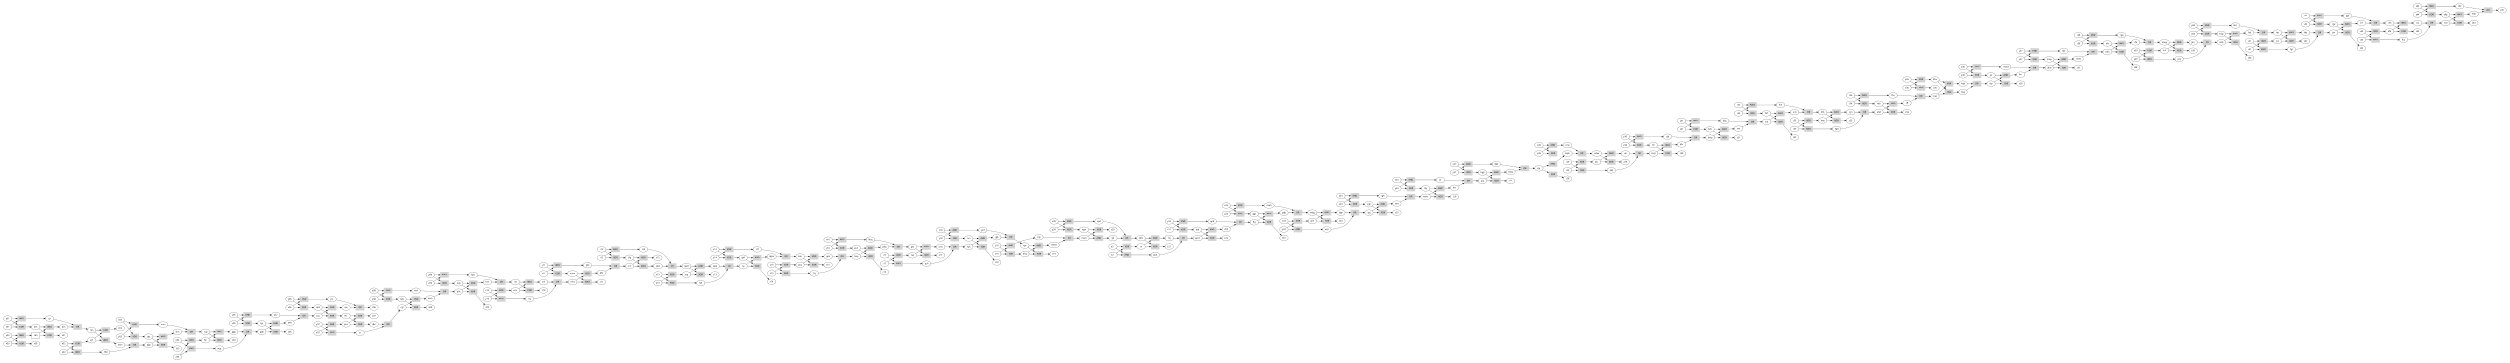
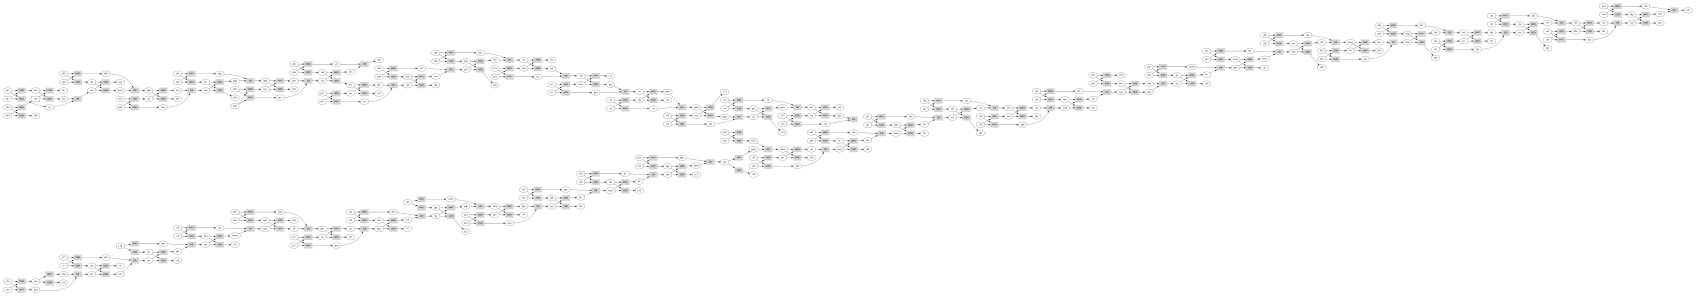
node "y23": removed
node "y18": removed
node "tmp": removed
